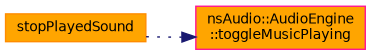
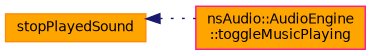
edge "stopPlayedSound" -> "nsAudio::AudioEngine ::toggleMusicPlaying": reversed
